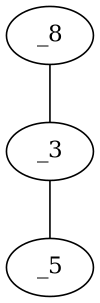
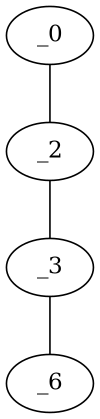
node "_8": label "_8" -> "_2"
node "_0": added
node "_5": label "_5" -> "_6"
